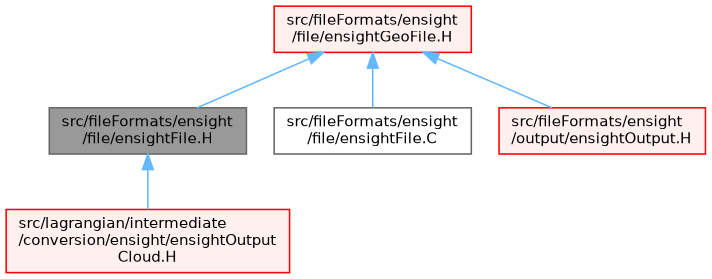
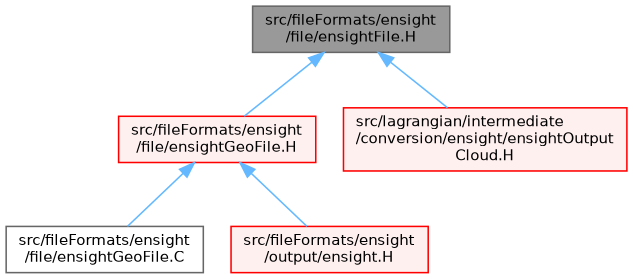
edge "src/fileFormats/ensight /file/ensightFile.H" -> "src/fileFormats/ensight /file/ensightGeoFile.H": reversed
node "src/fileFormats/ensight /file/ensightFile.C": label "src/fileFormats/ensight /file/ensightFile.C" -> "src/fileFormats/ensight /file/ensightGeoFile.C"
node "src/fileFormats/ensight /output/ensightOutput.H": label "src/fileFormats/ensight /output/ensightOutput.H" -> "src/fileFormats/ensight /output/ensight.H"
